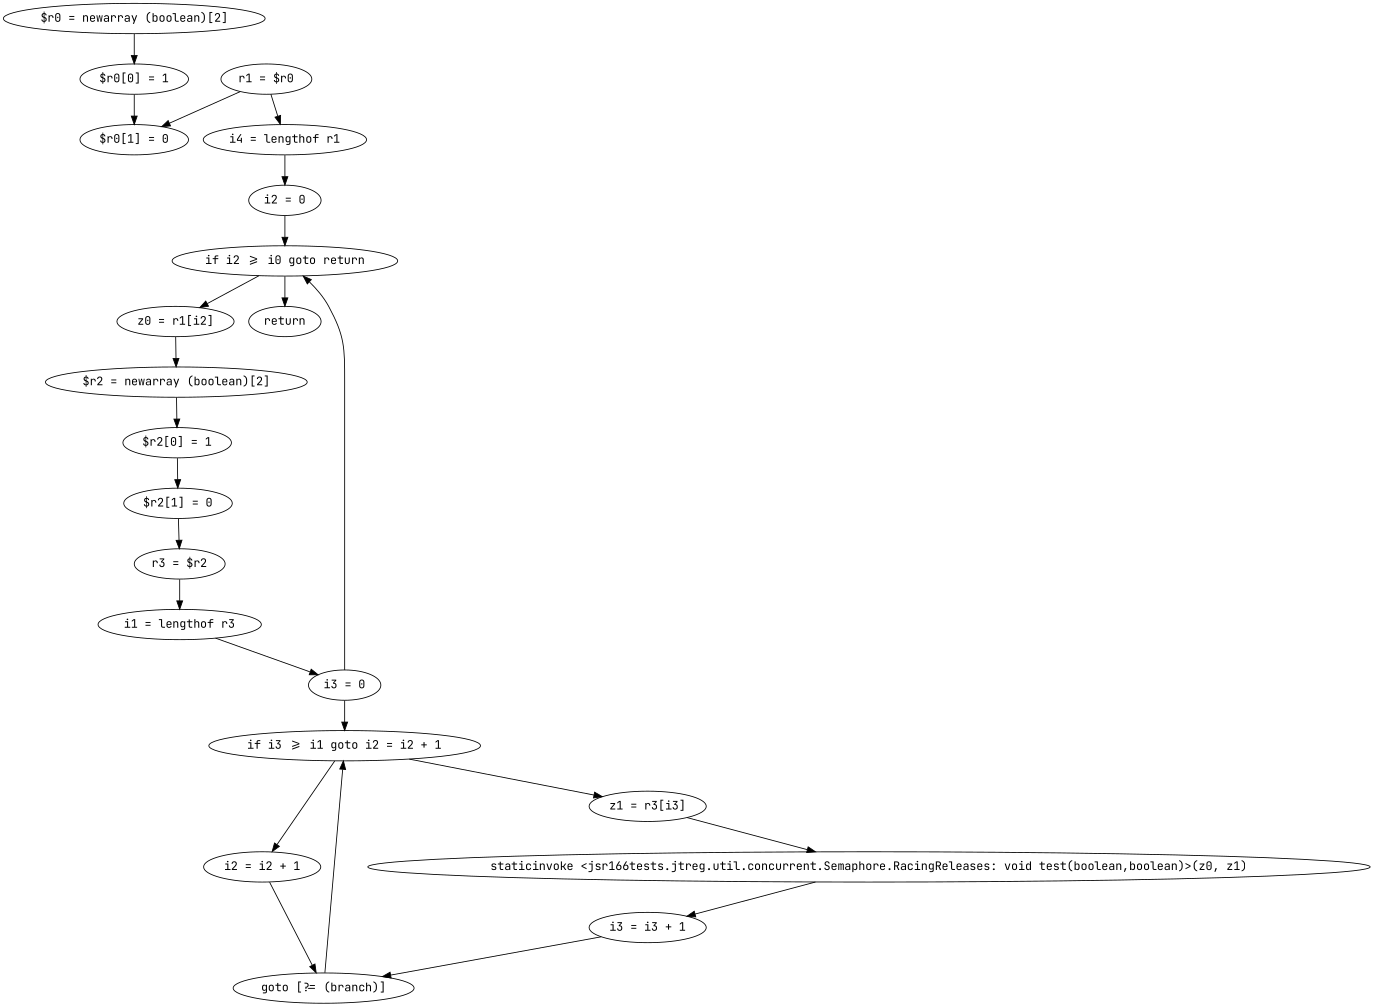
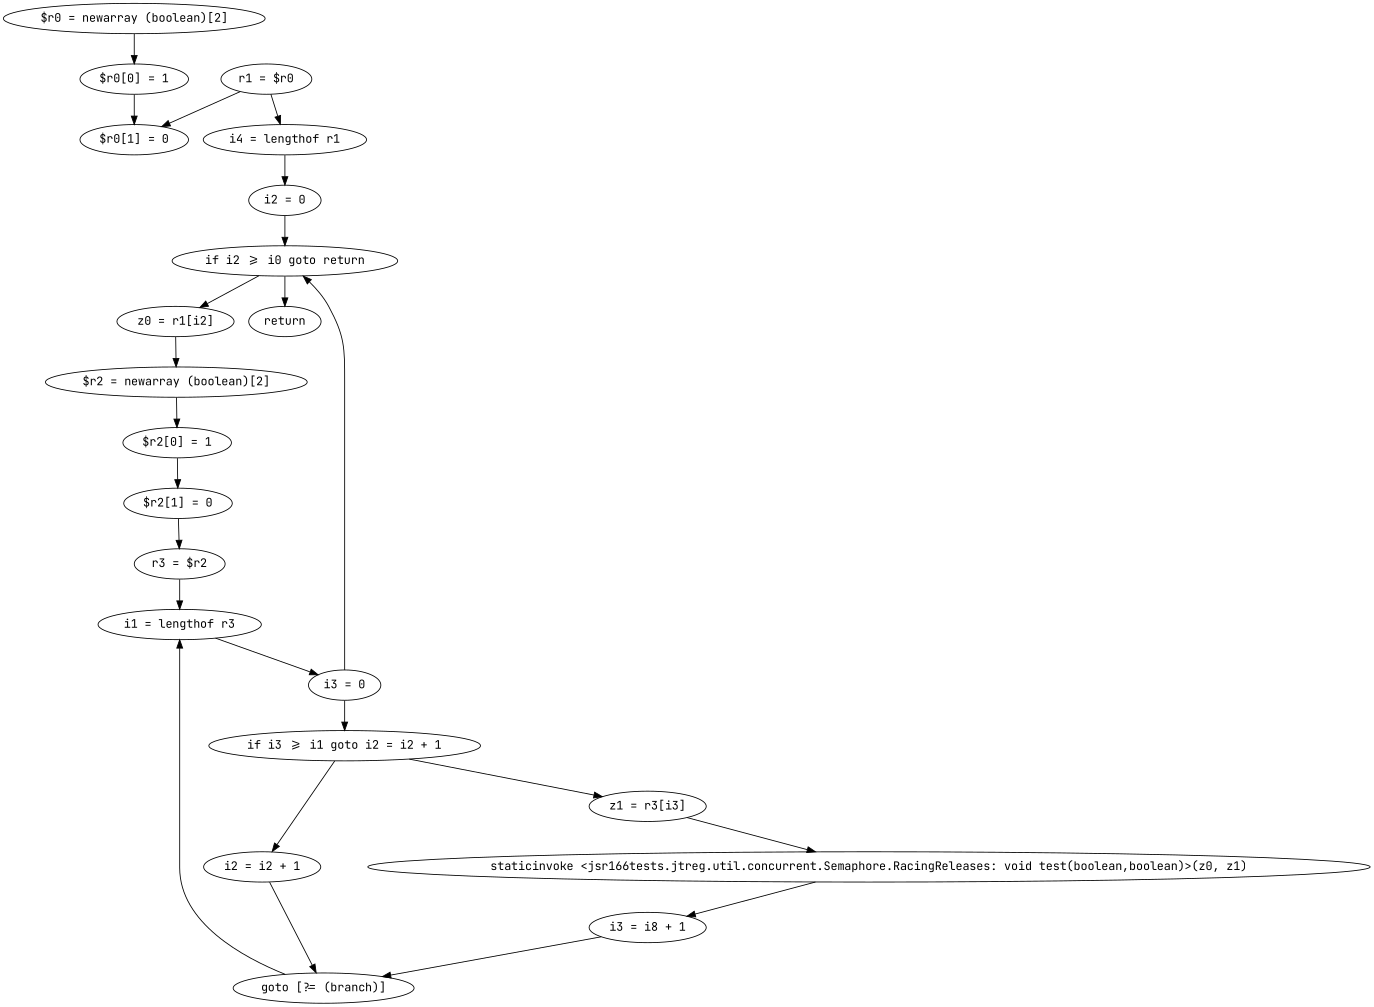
edge "goto [?= (branch)]" -> "if i3 >= i1 goto i2 = i2 + 1": now "goto [?= (branch)]" -> "i1 = lengthof r3"
node "i3 = i3 + 1": label "i3 = i3 + 1" -> "i3 = i8 + 1"
